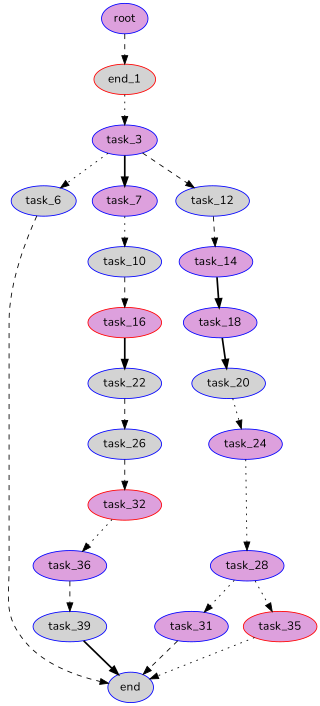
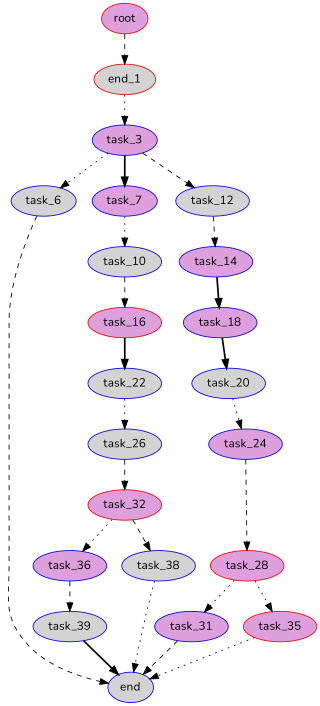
node "root": color blue -> red
edge "task_22" -> "task_26": style dashed -> dotted
edge "task_24" -> "task_28": style dotted -> dashed
node "task_38": added
node "task_28": color blue -> red
